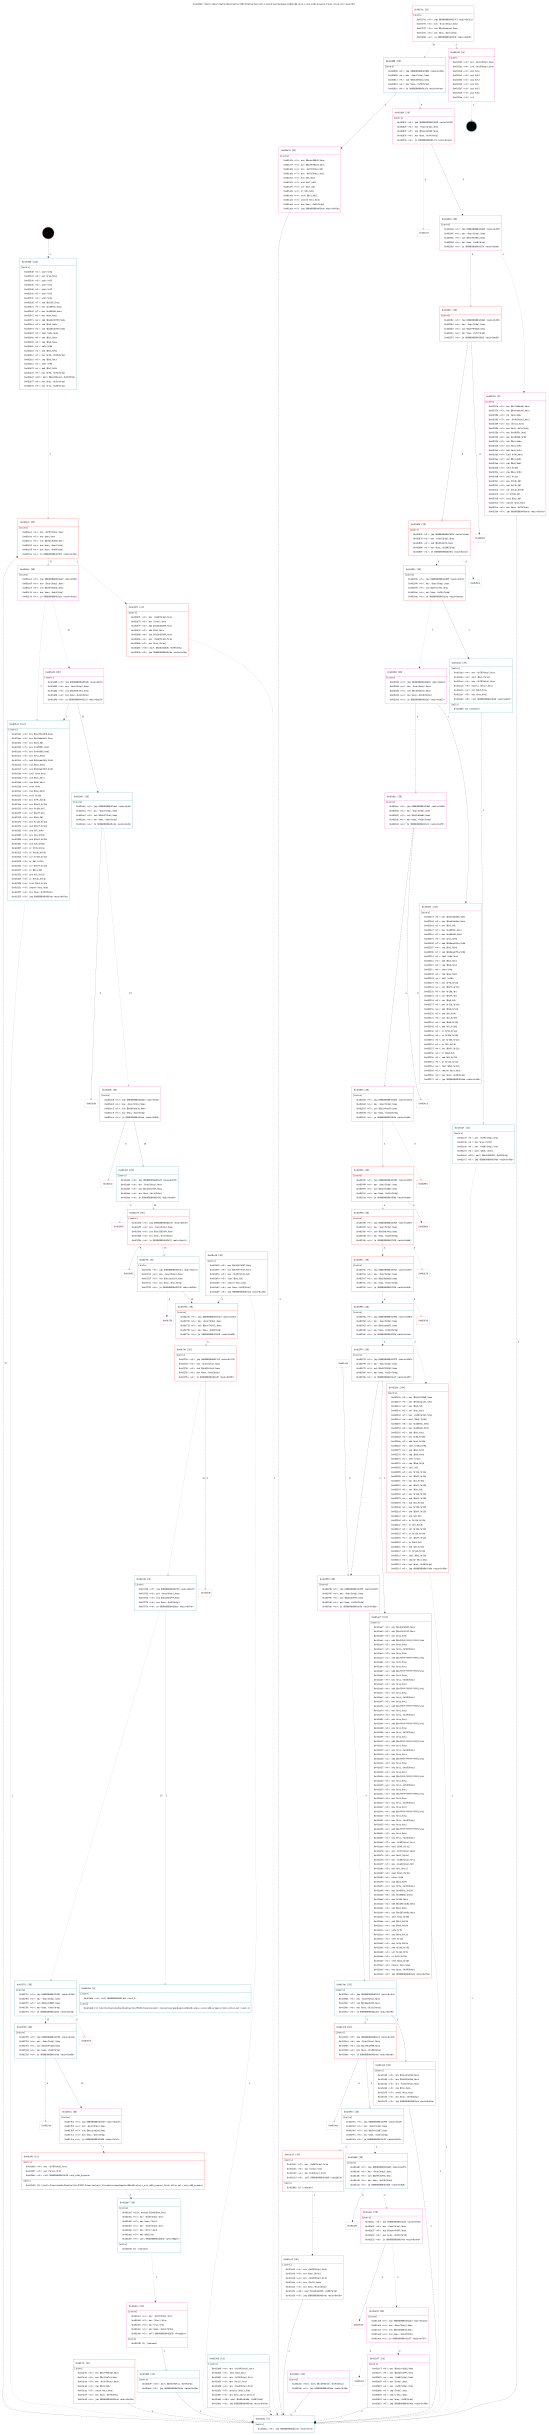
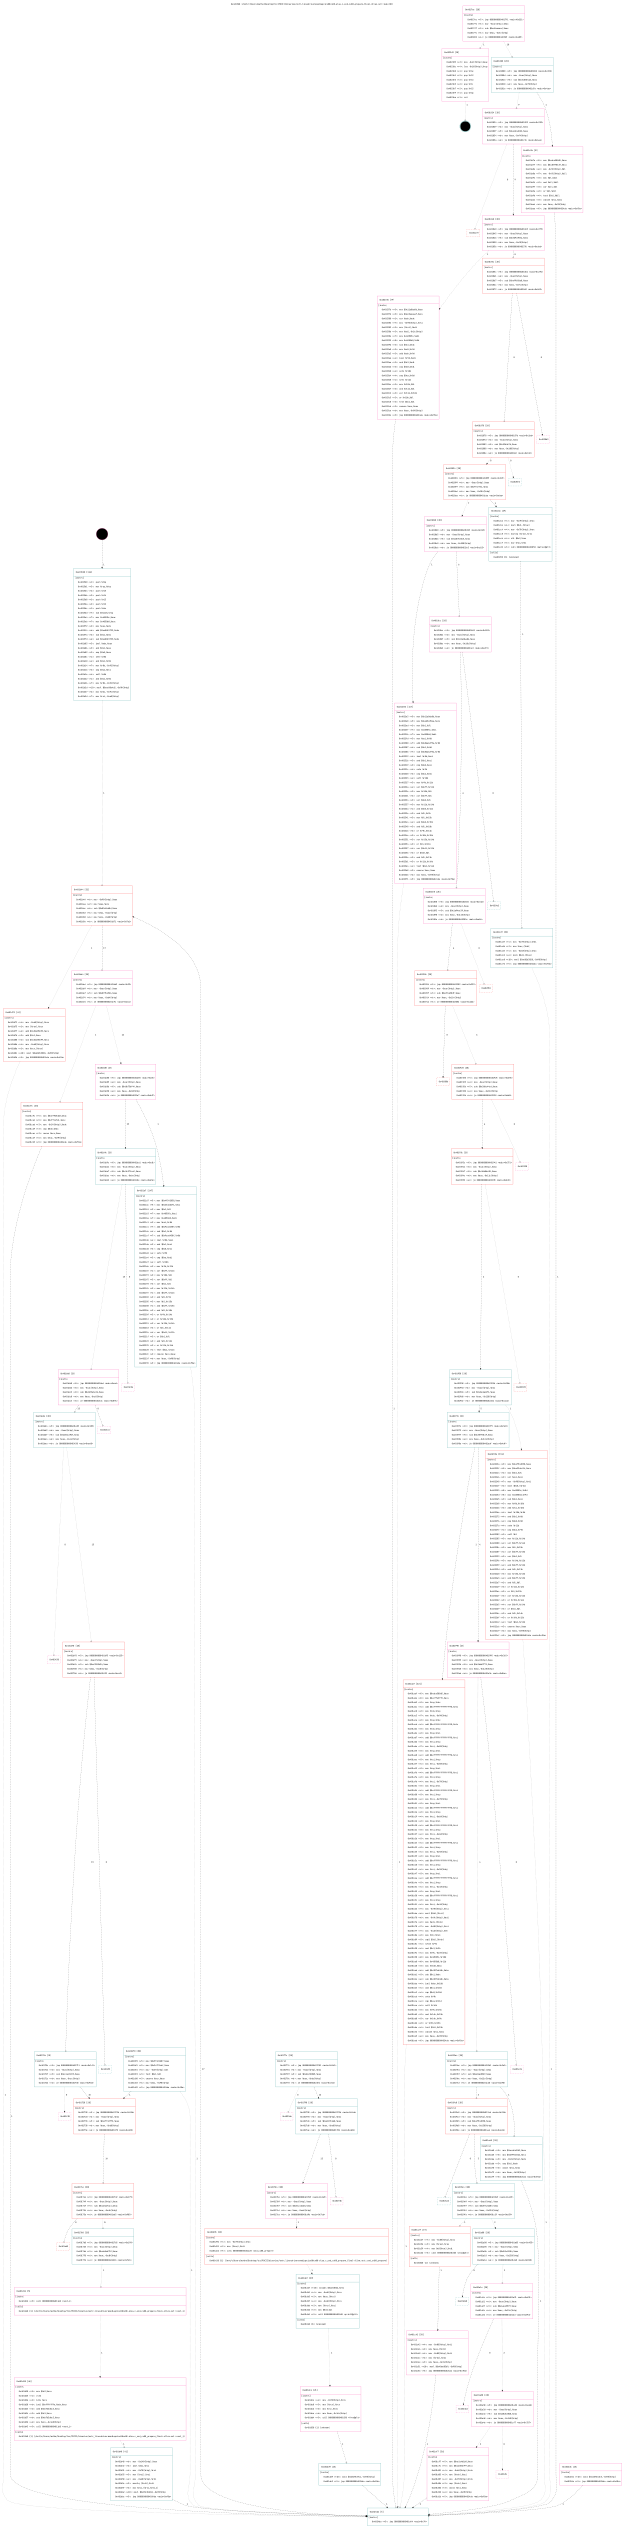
edge "0x401664 [28]" -> "0x4021a7 [147]": now "0x401664 [28]" -> "0x401c9c [30]"
edge "0x401e3e" -> "0x401990 [28]": reversed
edge "0x401760 [28]" -> "0x40177c [28]": removed, label "13"
node "0x401d1b [5]": color teal -> deeppink
node "0x401d20 [40]": added
